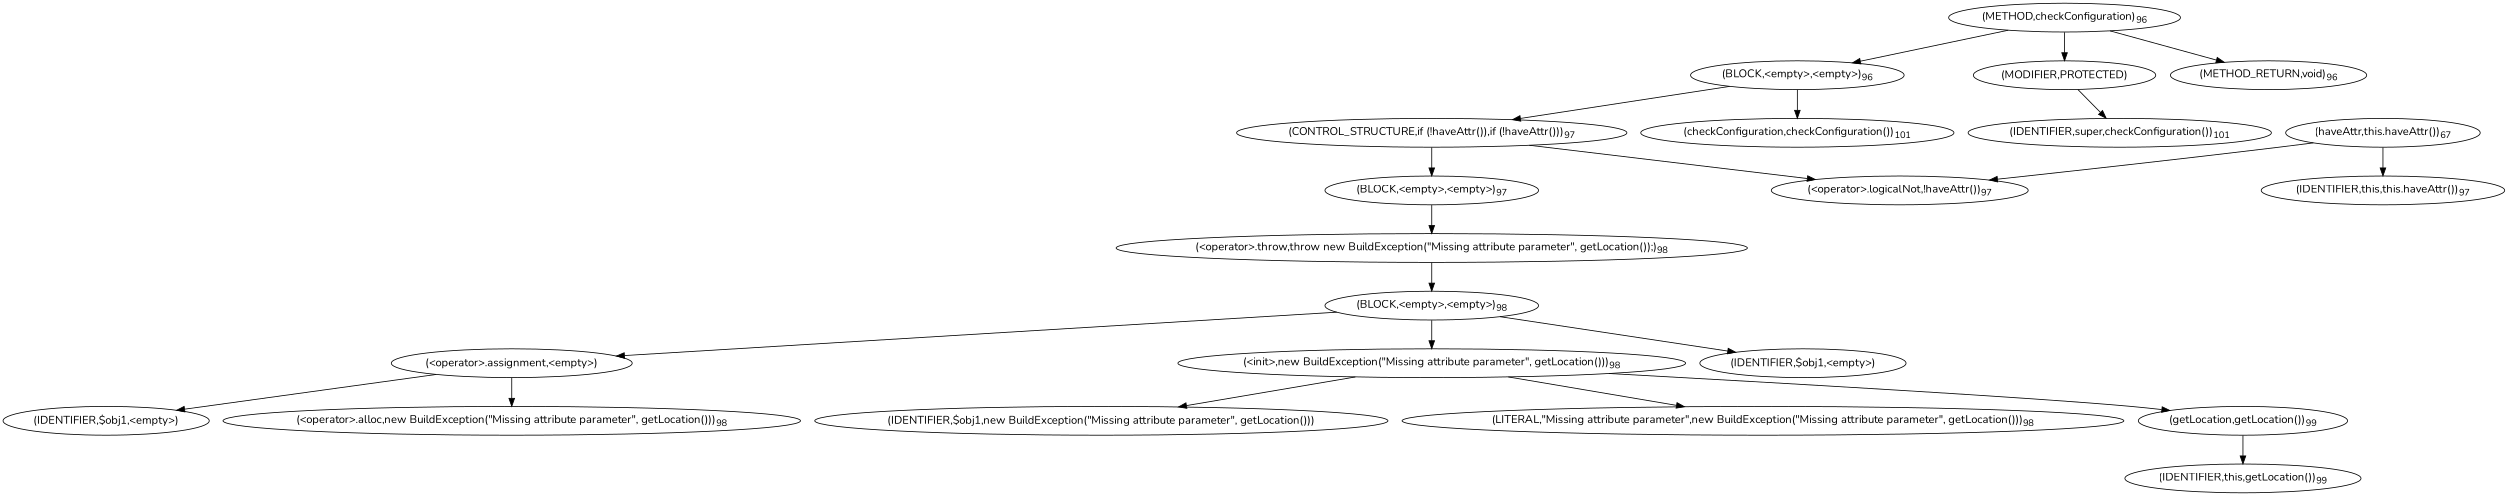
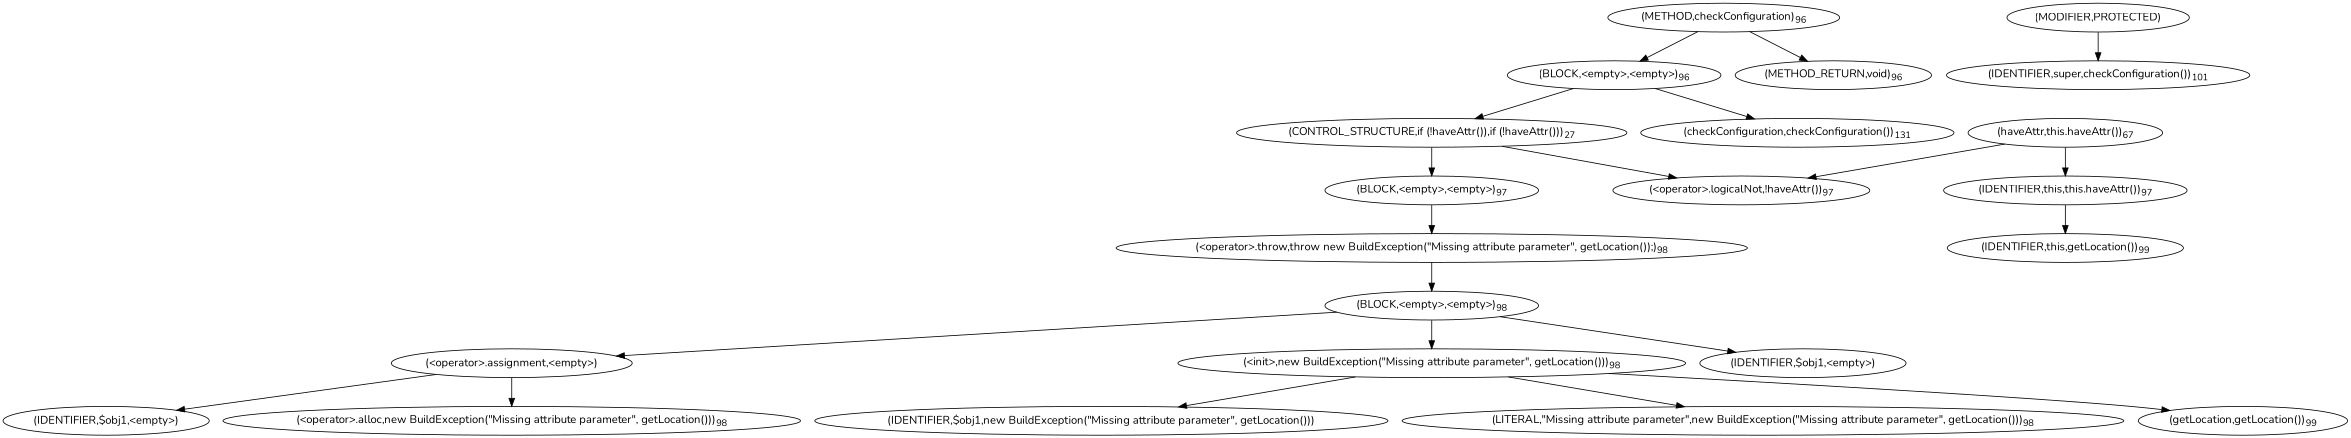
edge "(METHOD,checkConfiguration)" -> "(MODIFIER,PROTECTED)": removed
node "(CONTROL_STRUCTURE,if (!haveAttr()),if (!haveAttr()))": text "97" -> "27"
node "(checkConfiguration,checkConfiguration())": text "101" -> "131"
edge "(getLocation,getLocation())" -> "(IDENTIFIER,this,getLocation())": now "(IDENTIFIER,this,this.haveAttr())" -> "(IDENTIFIER,this,getLocation())"
